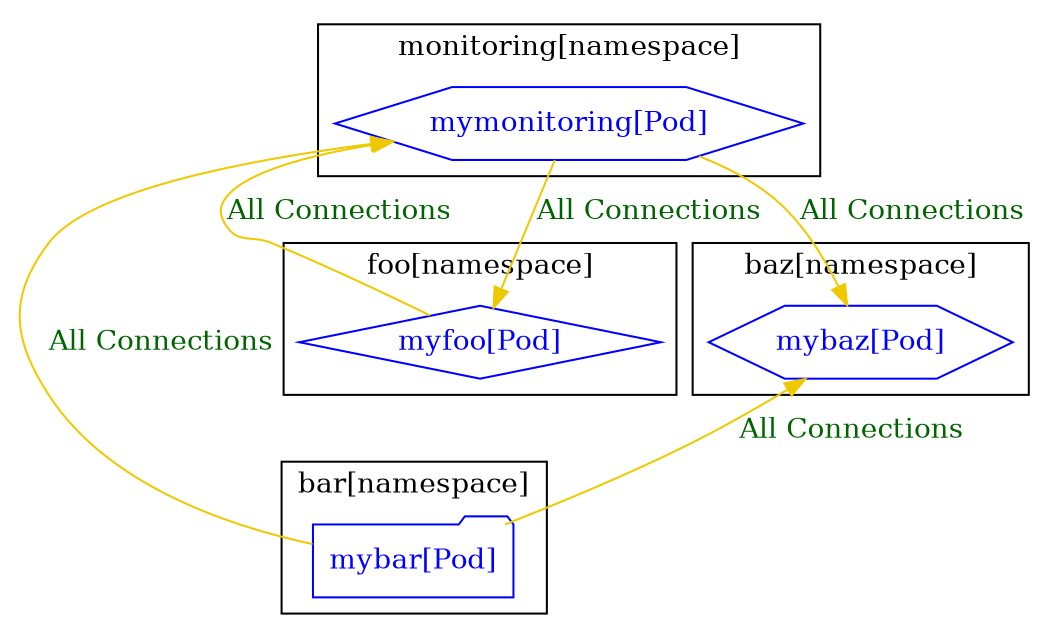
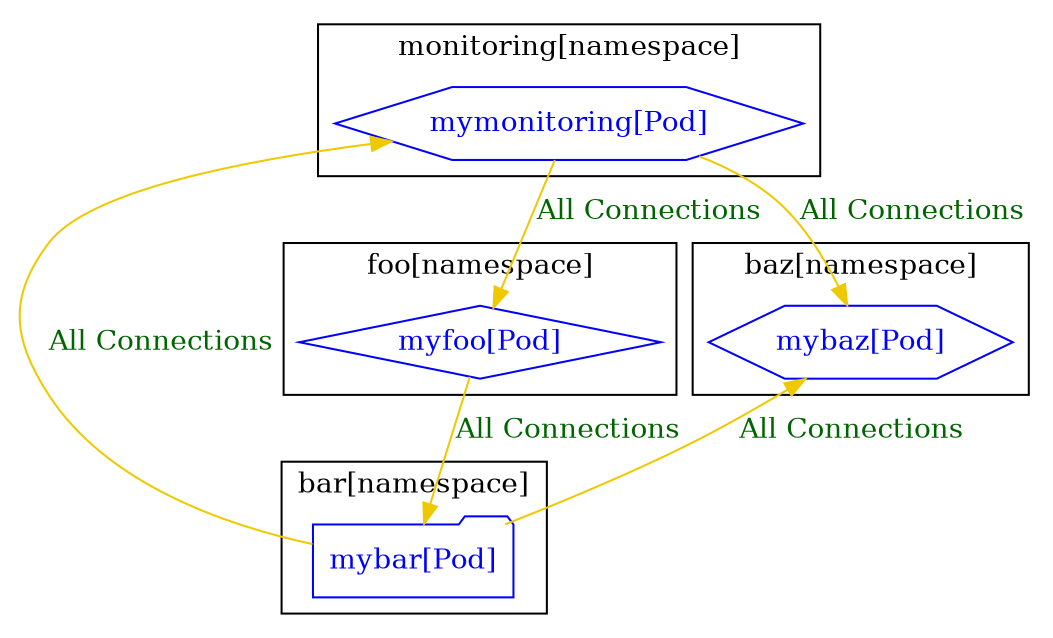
edge "myfoo[Pod]" -> "mymonitoring[Pod]": now "myfoo[Pod]" -> "mybar[Pod]"
